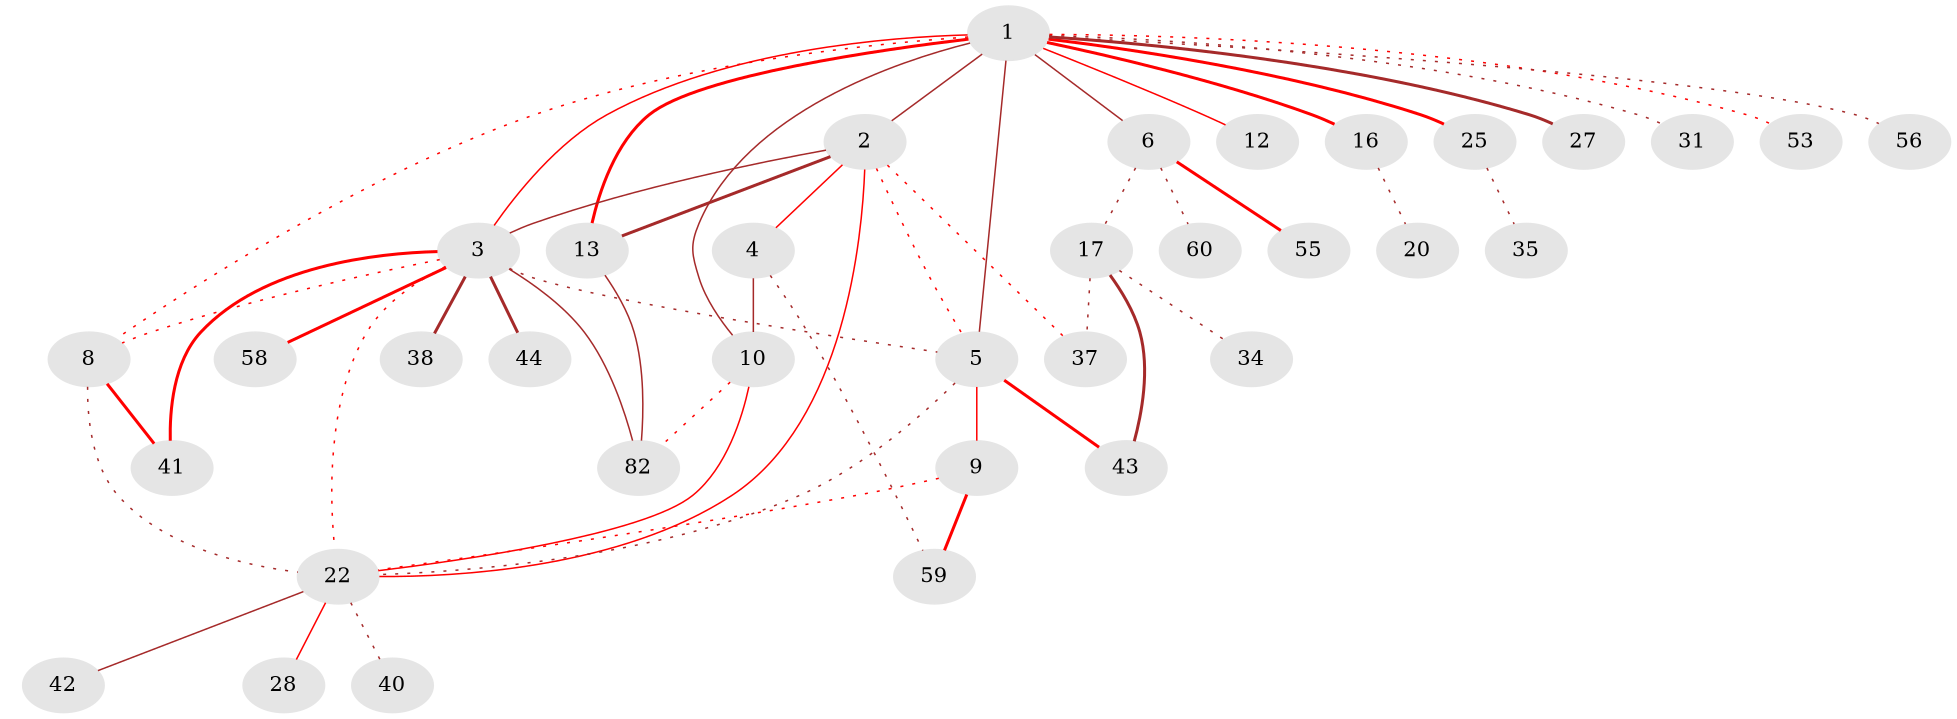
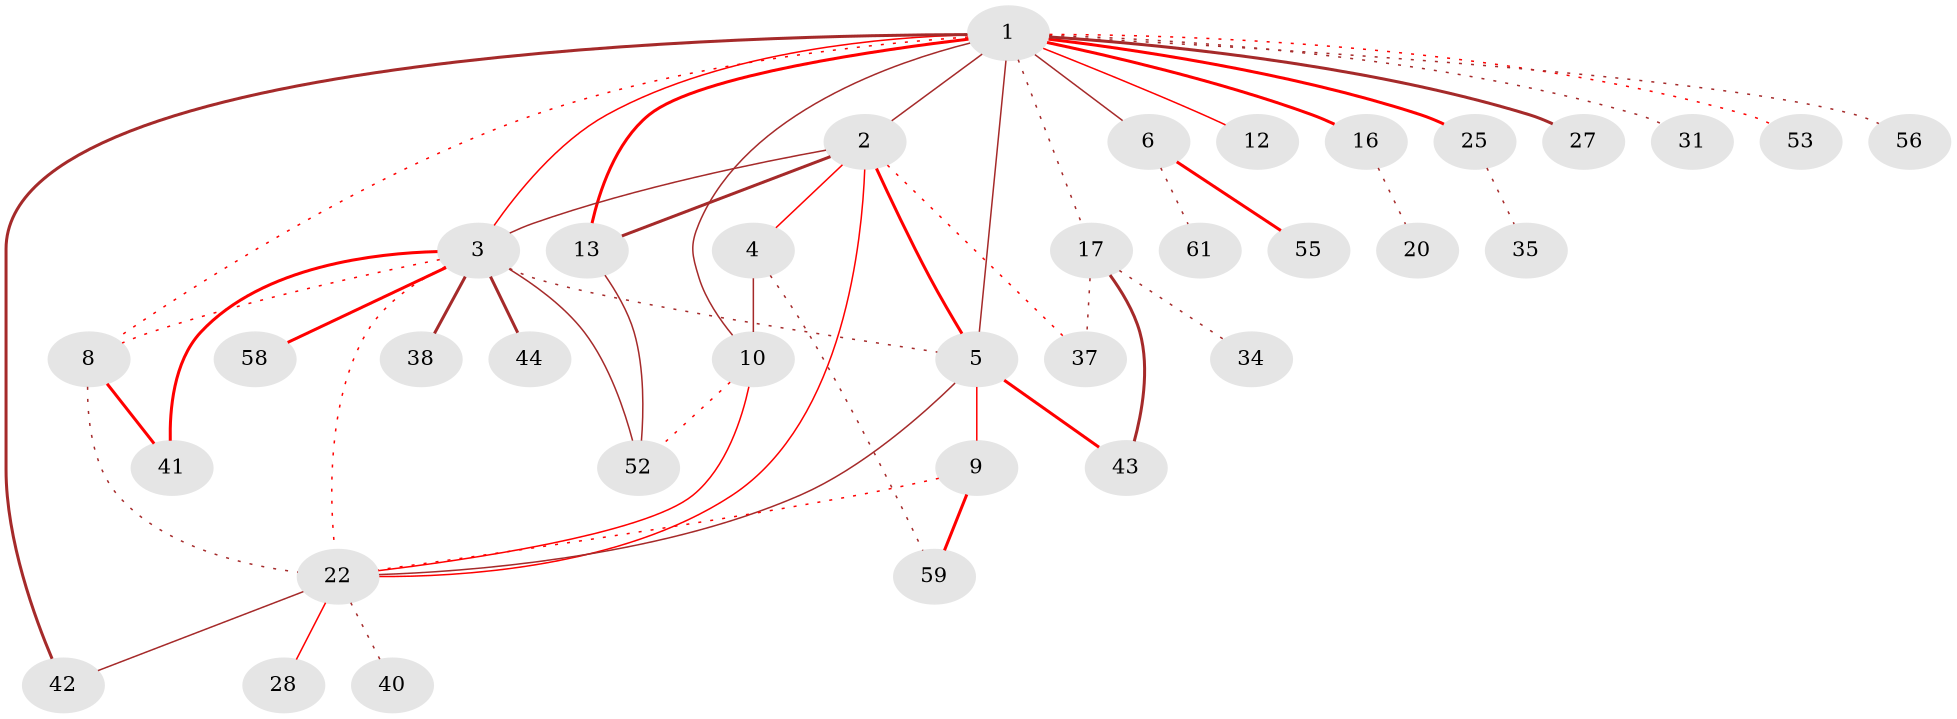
edge "1" -- "42": added
edge "6" -- "17": now "1" -- "17"
node "60": label "60" -> "61"
edge "2" -- "5": style dotted -> bold
node "82": label "82" -> "52"
edge "5" -- "22": style dotted -> solid
